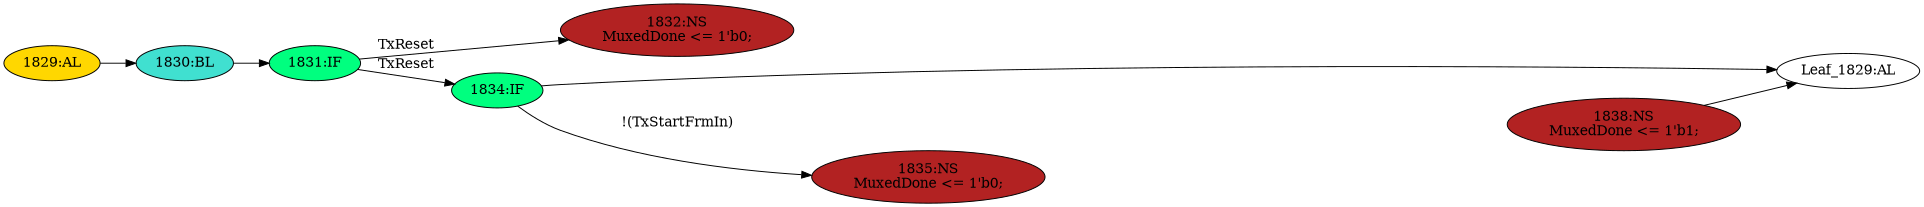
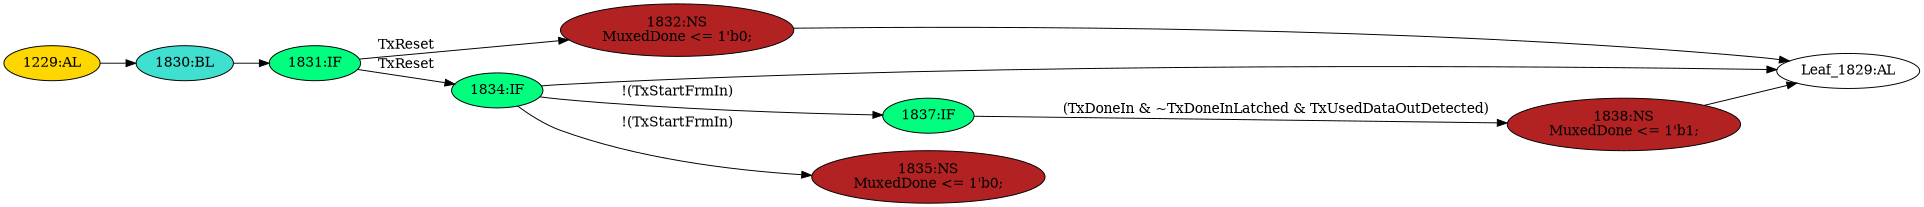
edge "1832:NS MuxedDone <= 1'b0;" -> "Leaf_1829:AL": added
node "1829:AL": label "1829:AL" -> "1229:AL"
node "1837:IF": added
